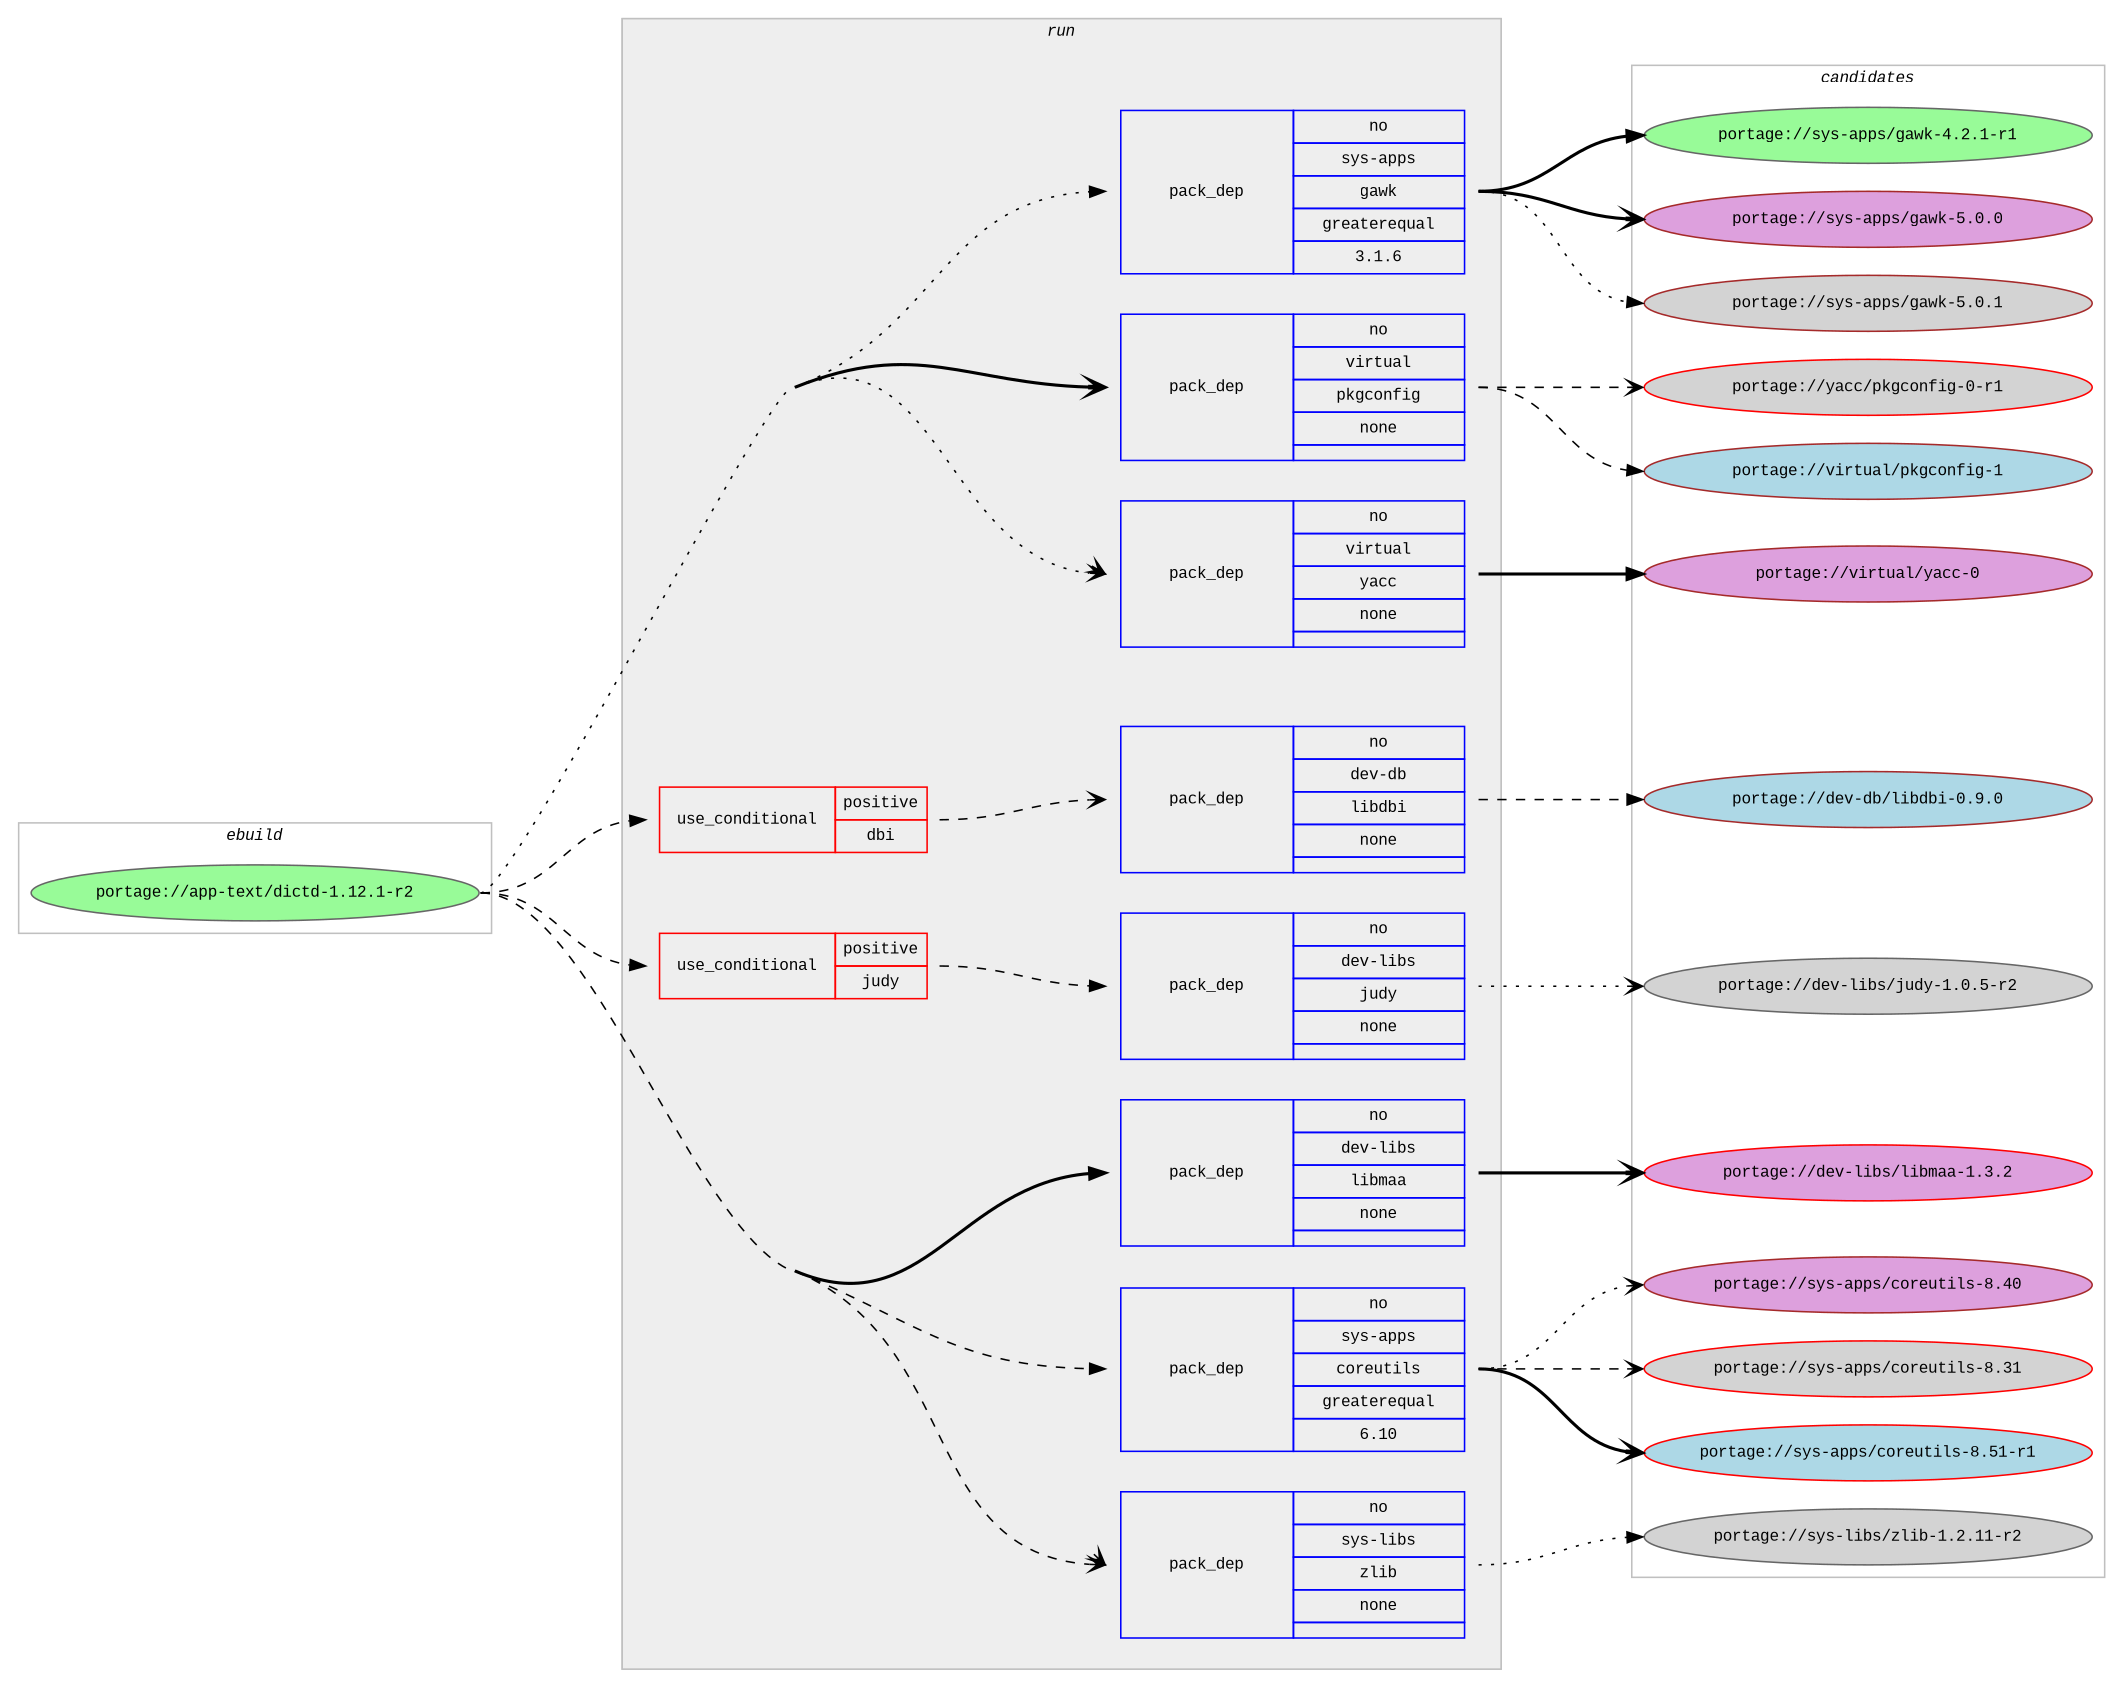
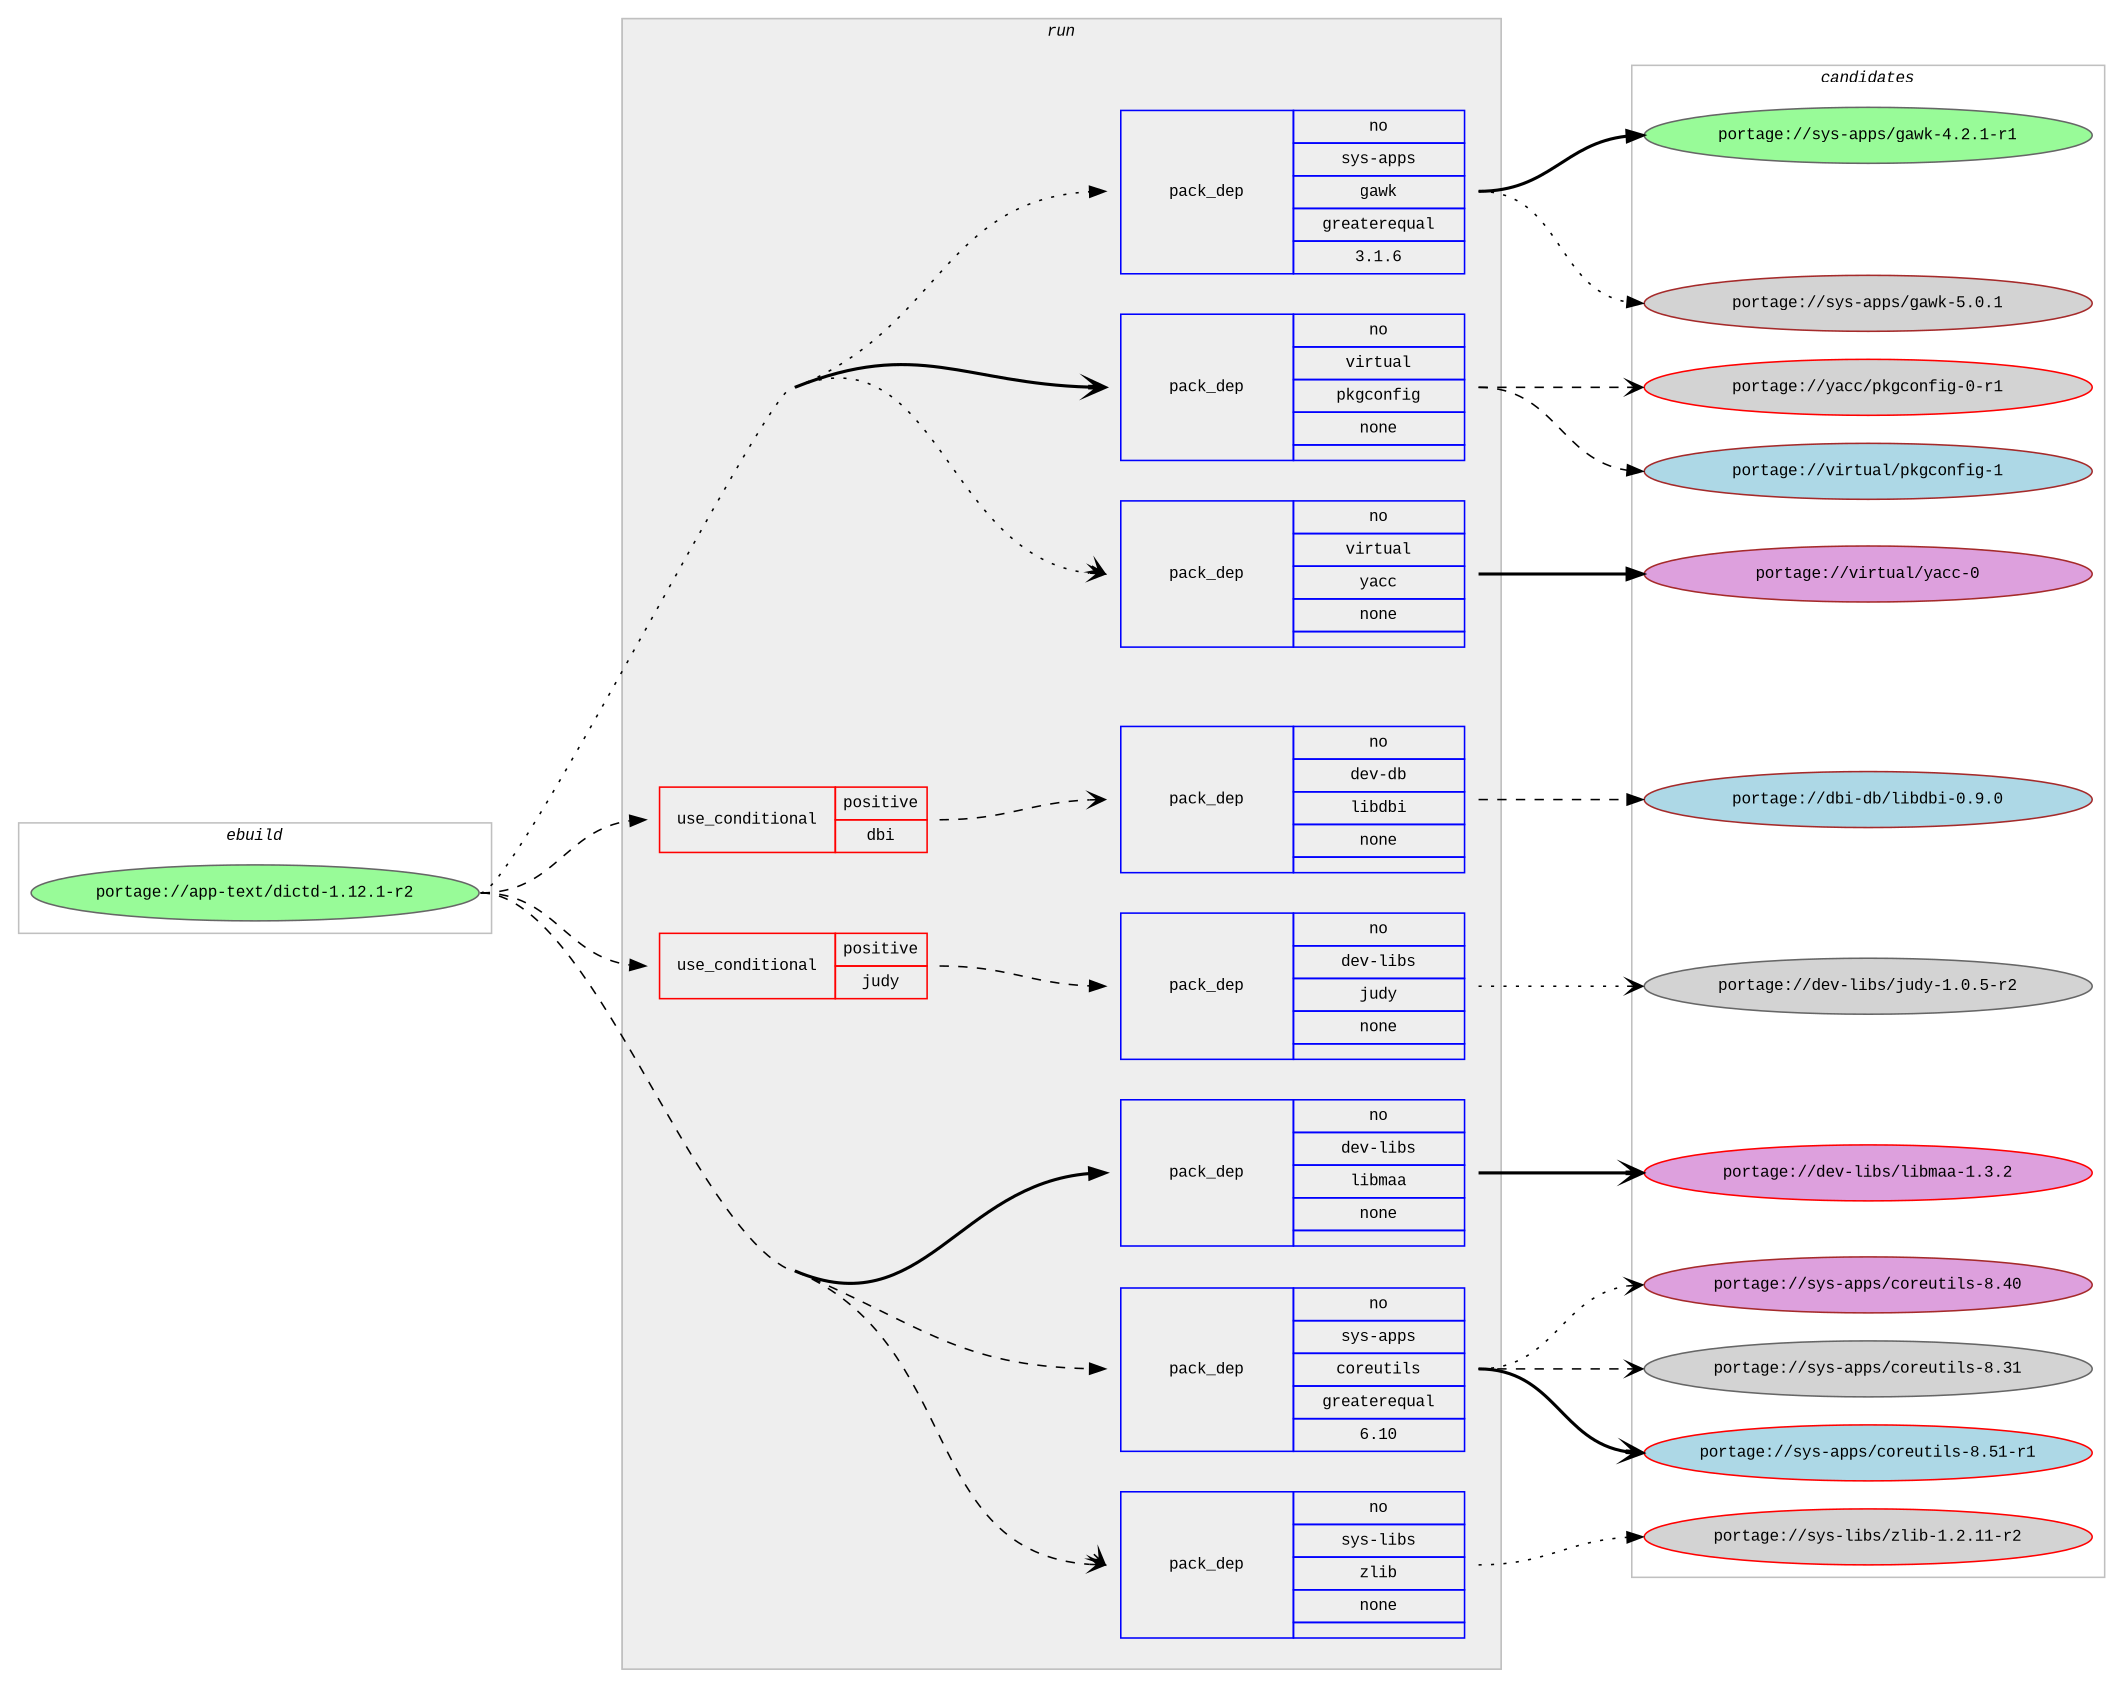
node "portage://sys-apps/gawk-5.0.0": removed
node "portage://dev-db/libdbi-0.9.0": label "portage://dev-db/libdbi-0.9.0" -> "portage://dbi-db/libdbi-0.9.0"
node "portage://sys-apps/coreutils-8.31": color red -> gray40
node "portage://sys-libs/zlib-1.2.11-r2": color gray40 -> red
